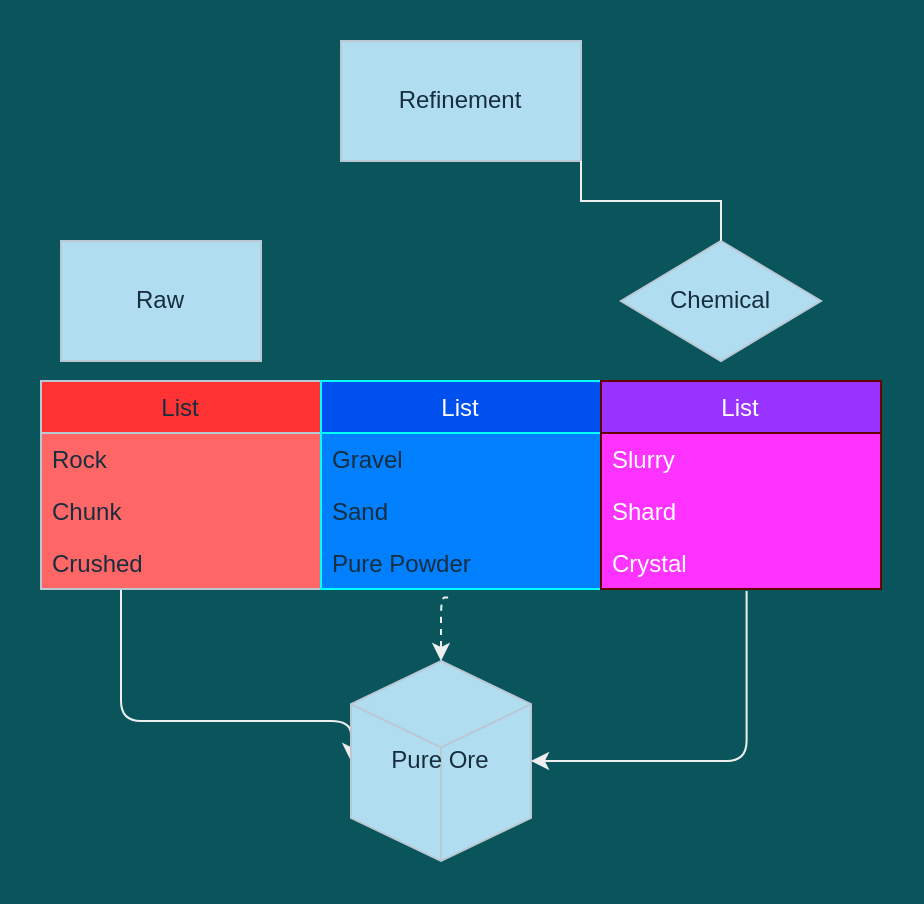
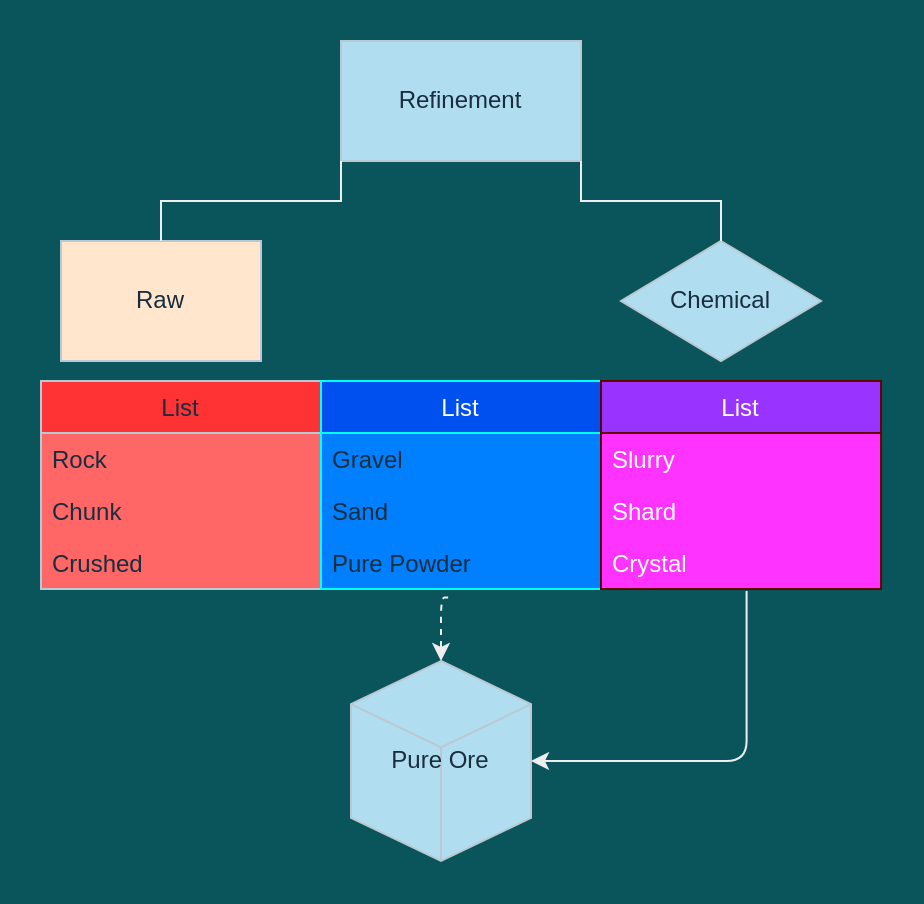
edge "Refinement" -- "Raw": added
node "Raw": fillcolor #b1ddf0 -> #ffe6cc
edge "Crushed" -> "Pure Ore": removed
